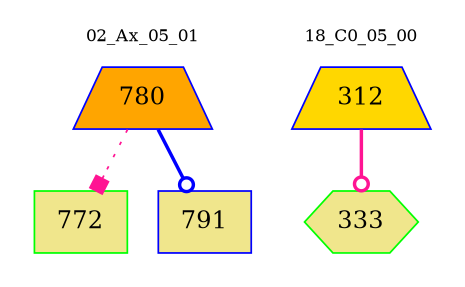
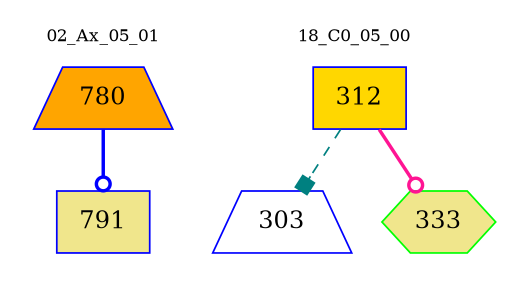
node "312": shape trapezium -> box
node "772": removed
node "303": added
